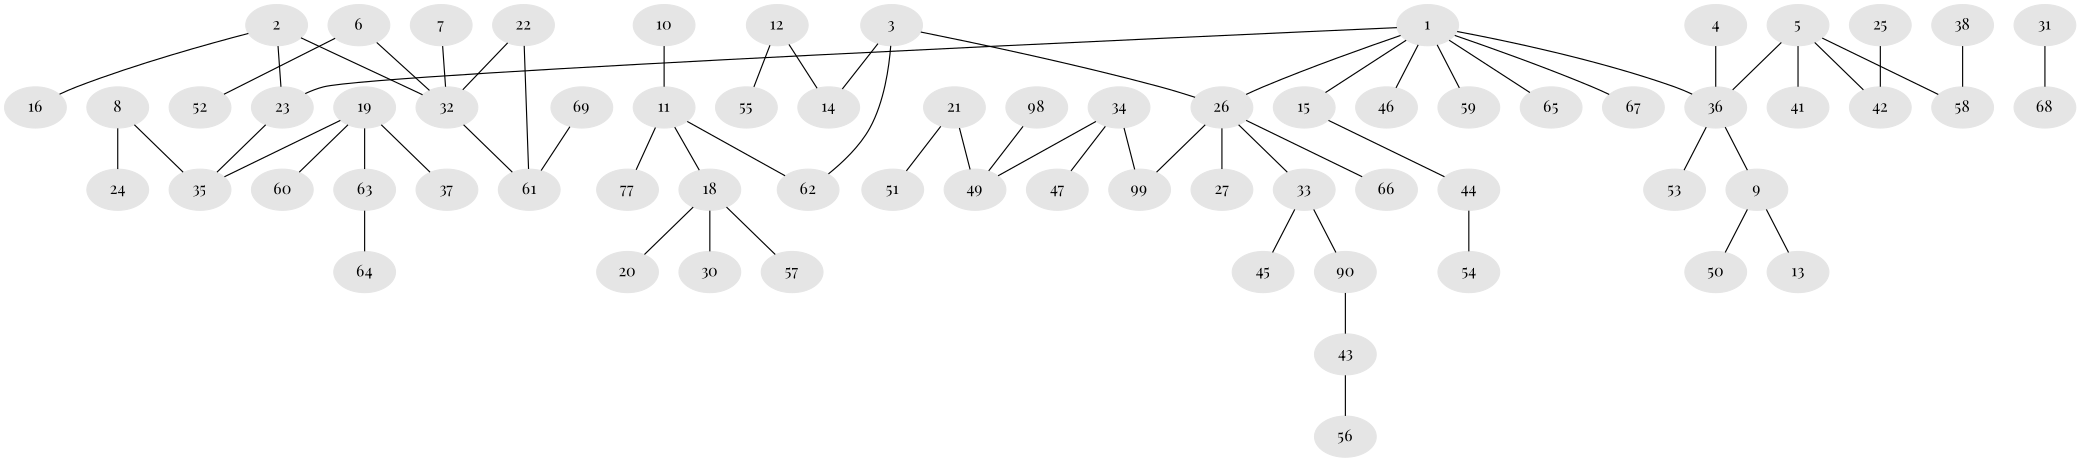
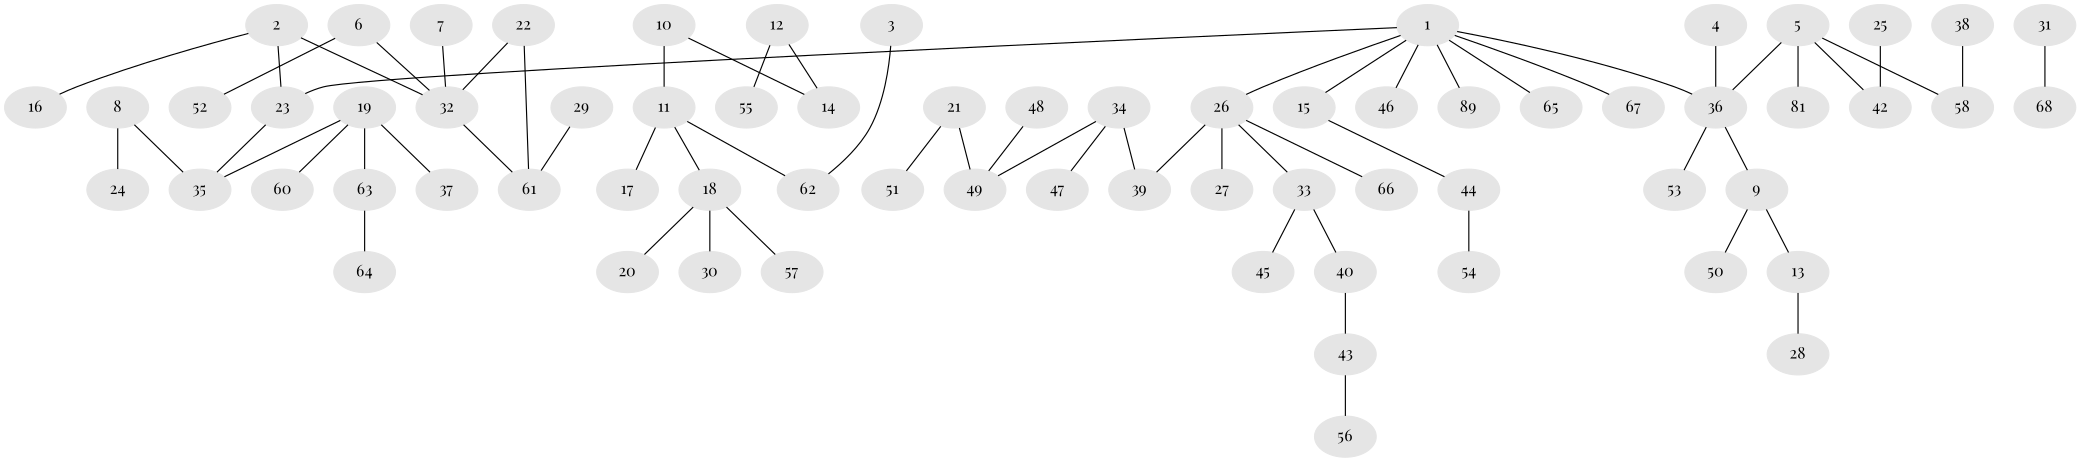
edge "3" -- "26": removed
edge "3" -- "14": now "10" -- "14"
node "69": label "69" -> "29"
node "98": label "98" -> "48"
node "59": label "59" -> "89"
node "41": label "41" -> "81"
node "77": label "77" -> "17"
node "99": label "99" -> "39"
node "90": label "90" -> "40"
node "28": added
